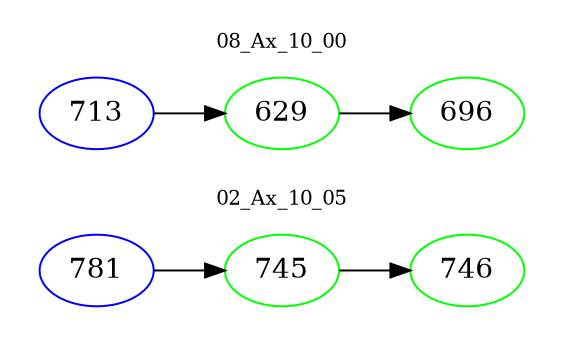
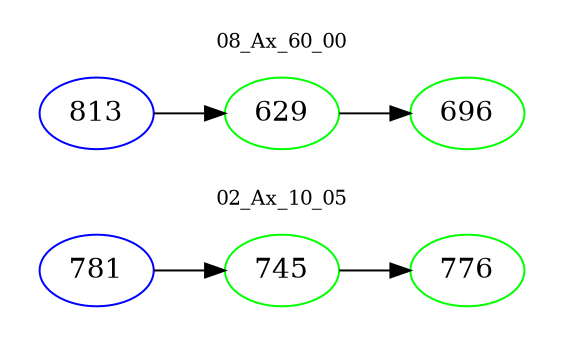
cluster "08_Ax_10_00": label "08_Ax_10_00" -> "08_Ax_60_00"
node "713": label "713" -> "813"
node "746": label "746" -> "776"
